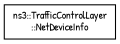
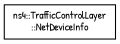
node "ns3::TrafficControlLayer ::NetDeviceInfo": label "ns3::TrafficControlLayer ::NetDeviceInfo" -> "ns4::TrafficControlLayer ::NetDeviceInfo"
